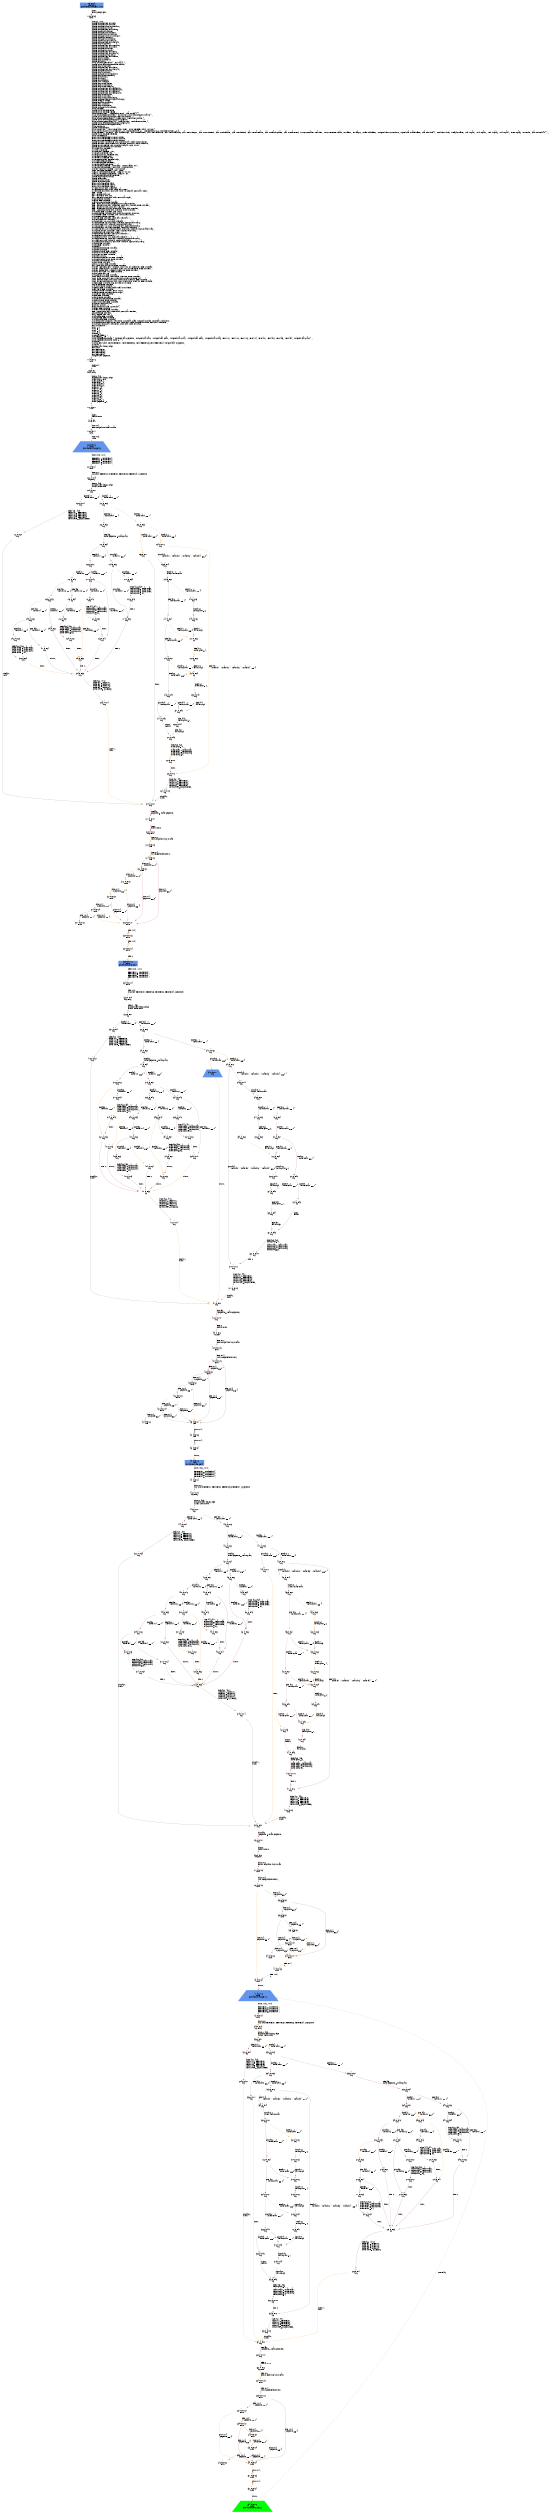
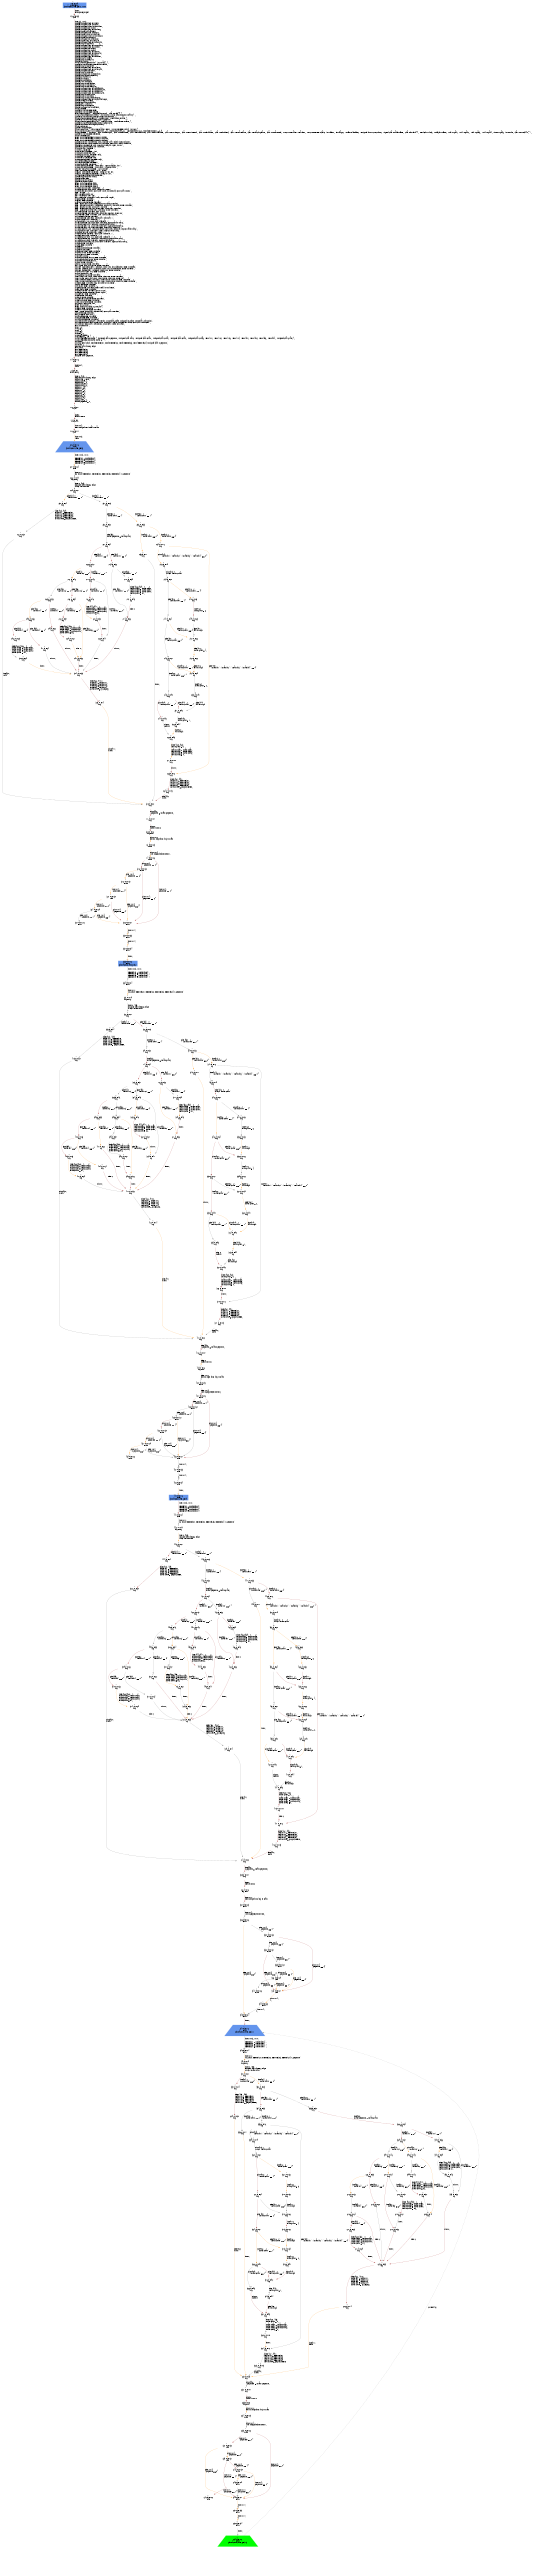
node "342 @ N77 b03": fillcolor cornflowerblue -> white
node "358 @ N86 b03": added
